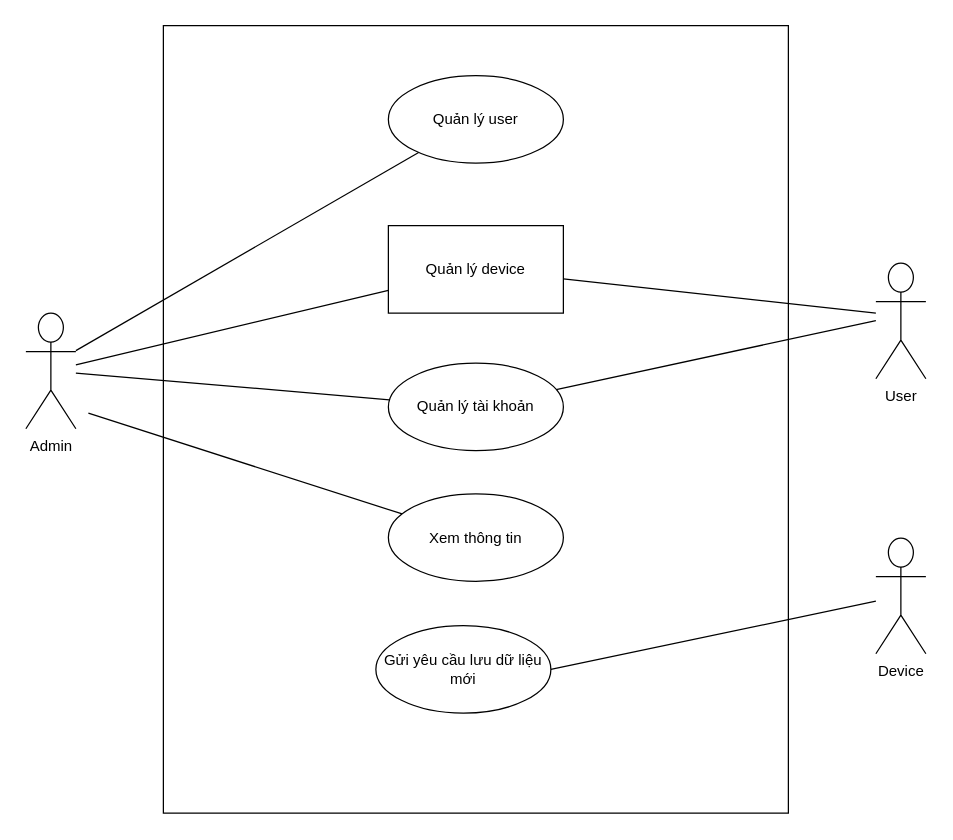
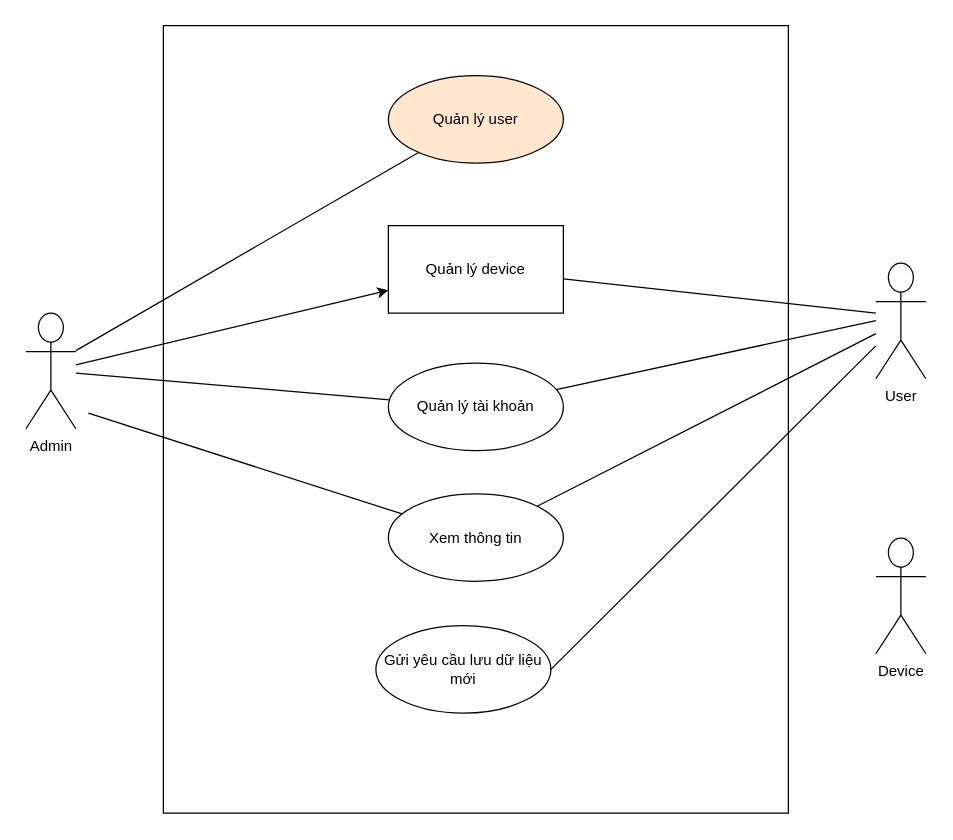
node "Quản lý user": fillcolor #ffffff -> #ffe6cc
edge "Quản lý device" -- "Admin": arrowhead none -> classic
edge "User" -- "Xem thông tin": added
edge "Device" -- "Gửi yêu cầu lưu dữ liệu mới": now "User" -- "Gửi yêu cầu lưu dữ liệu mới"
